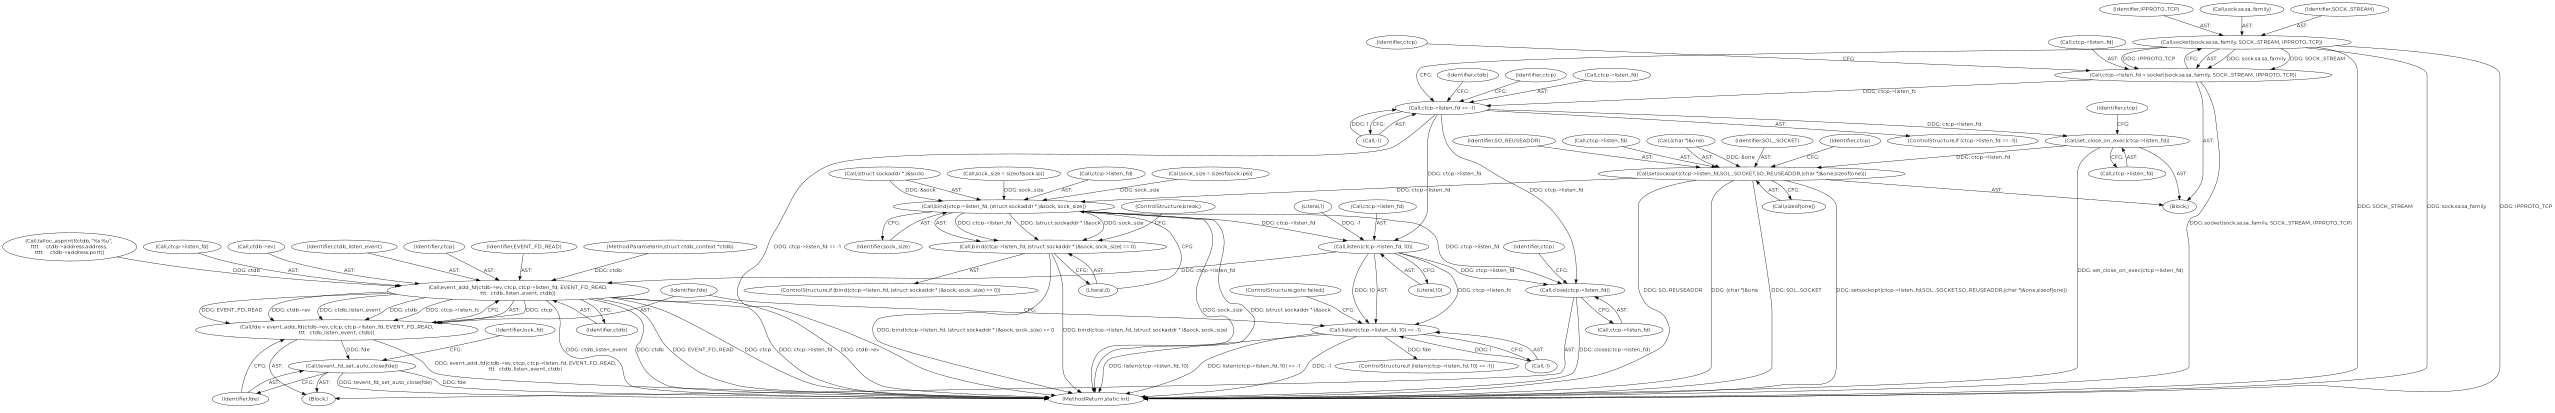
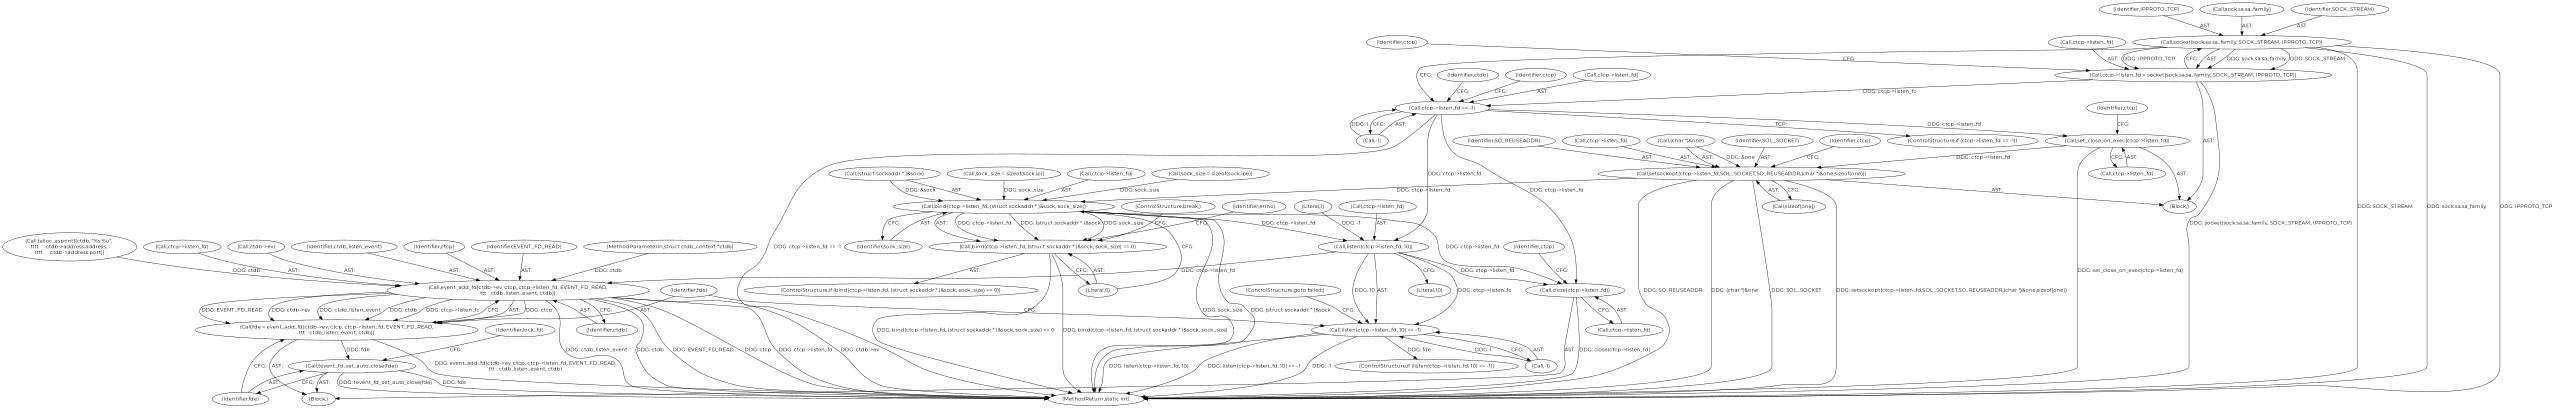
edge "(Call,ctcp->listen_fd == -1)" -> "(ControlStructure,if (ctcp->listen_fd == -1))": label "AST: " -> "TCP: "
node "(Identifier,errno)": added
edge "(Literal,10)" -> "(Call,listen(ctcp->listen_fd, 10))": removed, label "AST:"
